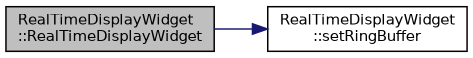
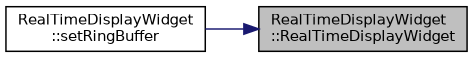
edge "RealTimeDisplayWidget ::RealTimeDisplayWidget" -> "RealTimeDisplayWidget ::setRingBuffer": reversed
